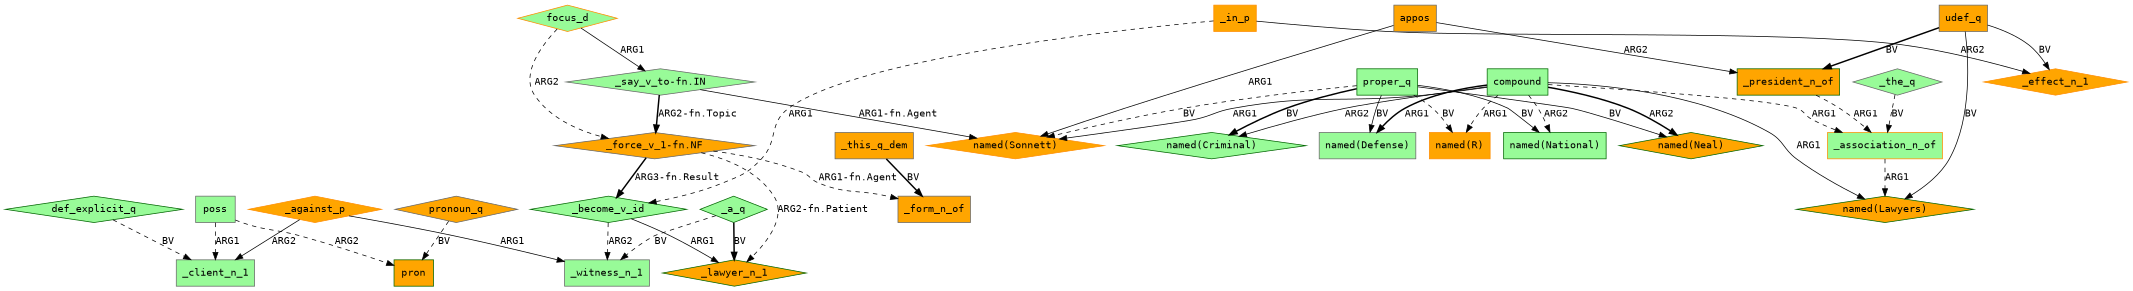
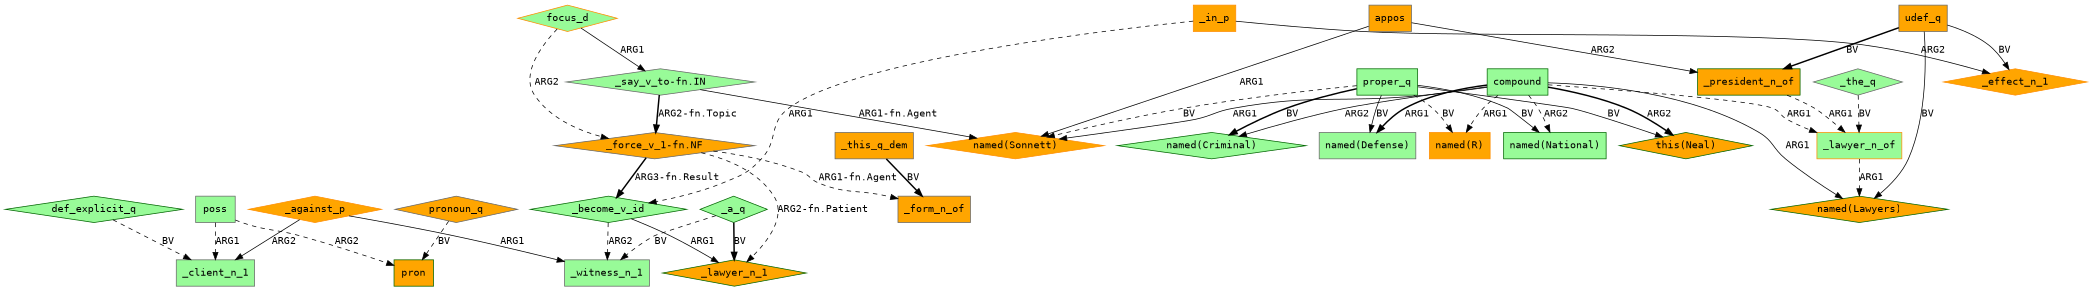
node "named(Neal)": label "named(Neal)" -> "this(Neal)"
node "_association_n_of": label "_association_n_of" -> "_lawyer_n_of"
